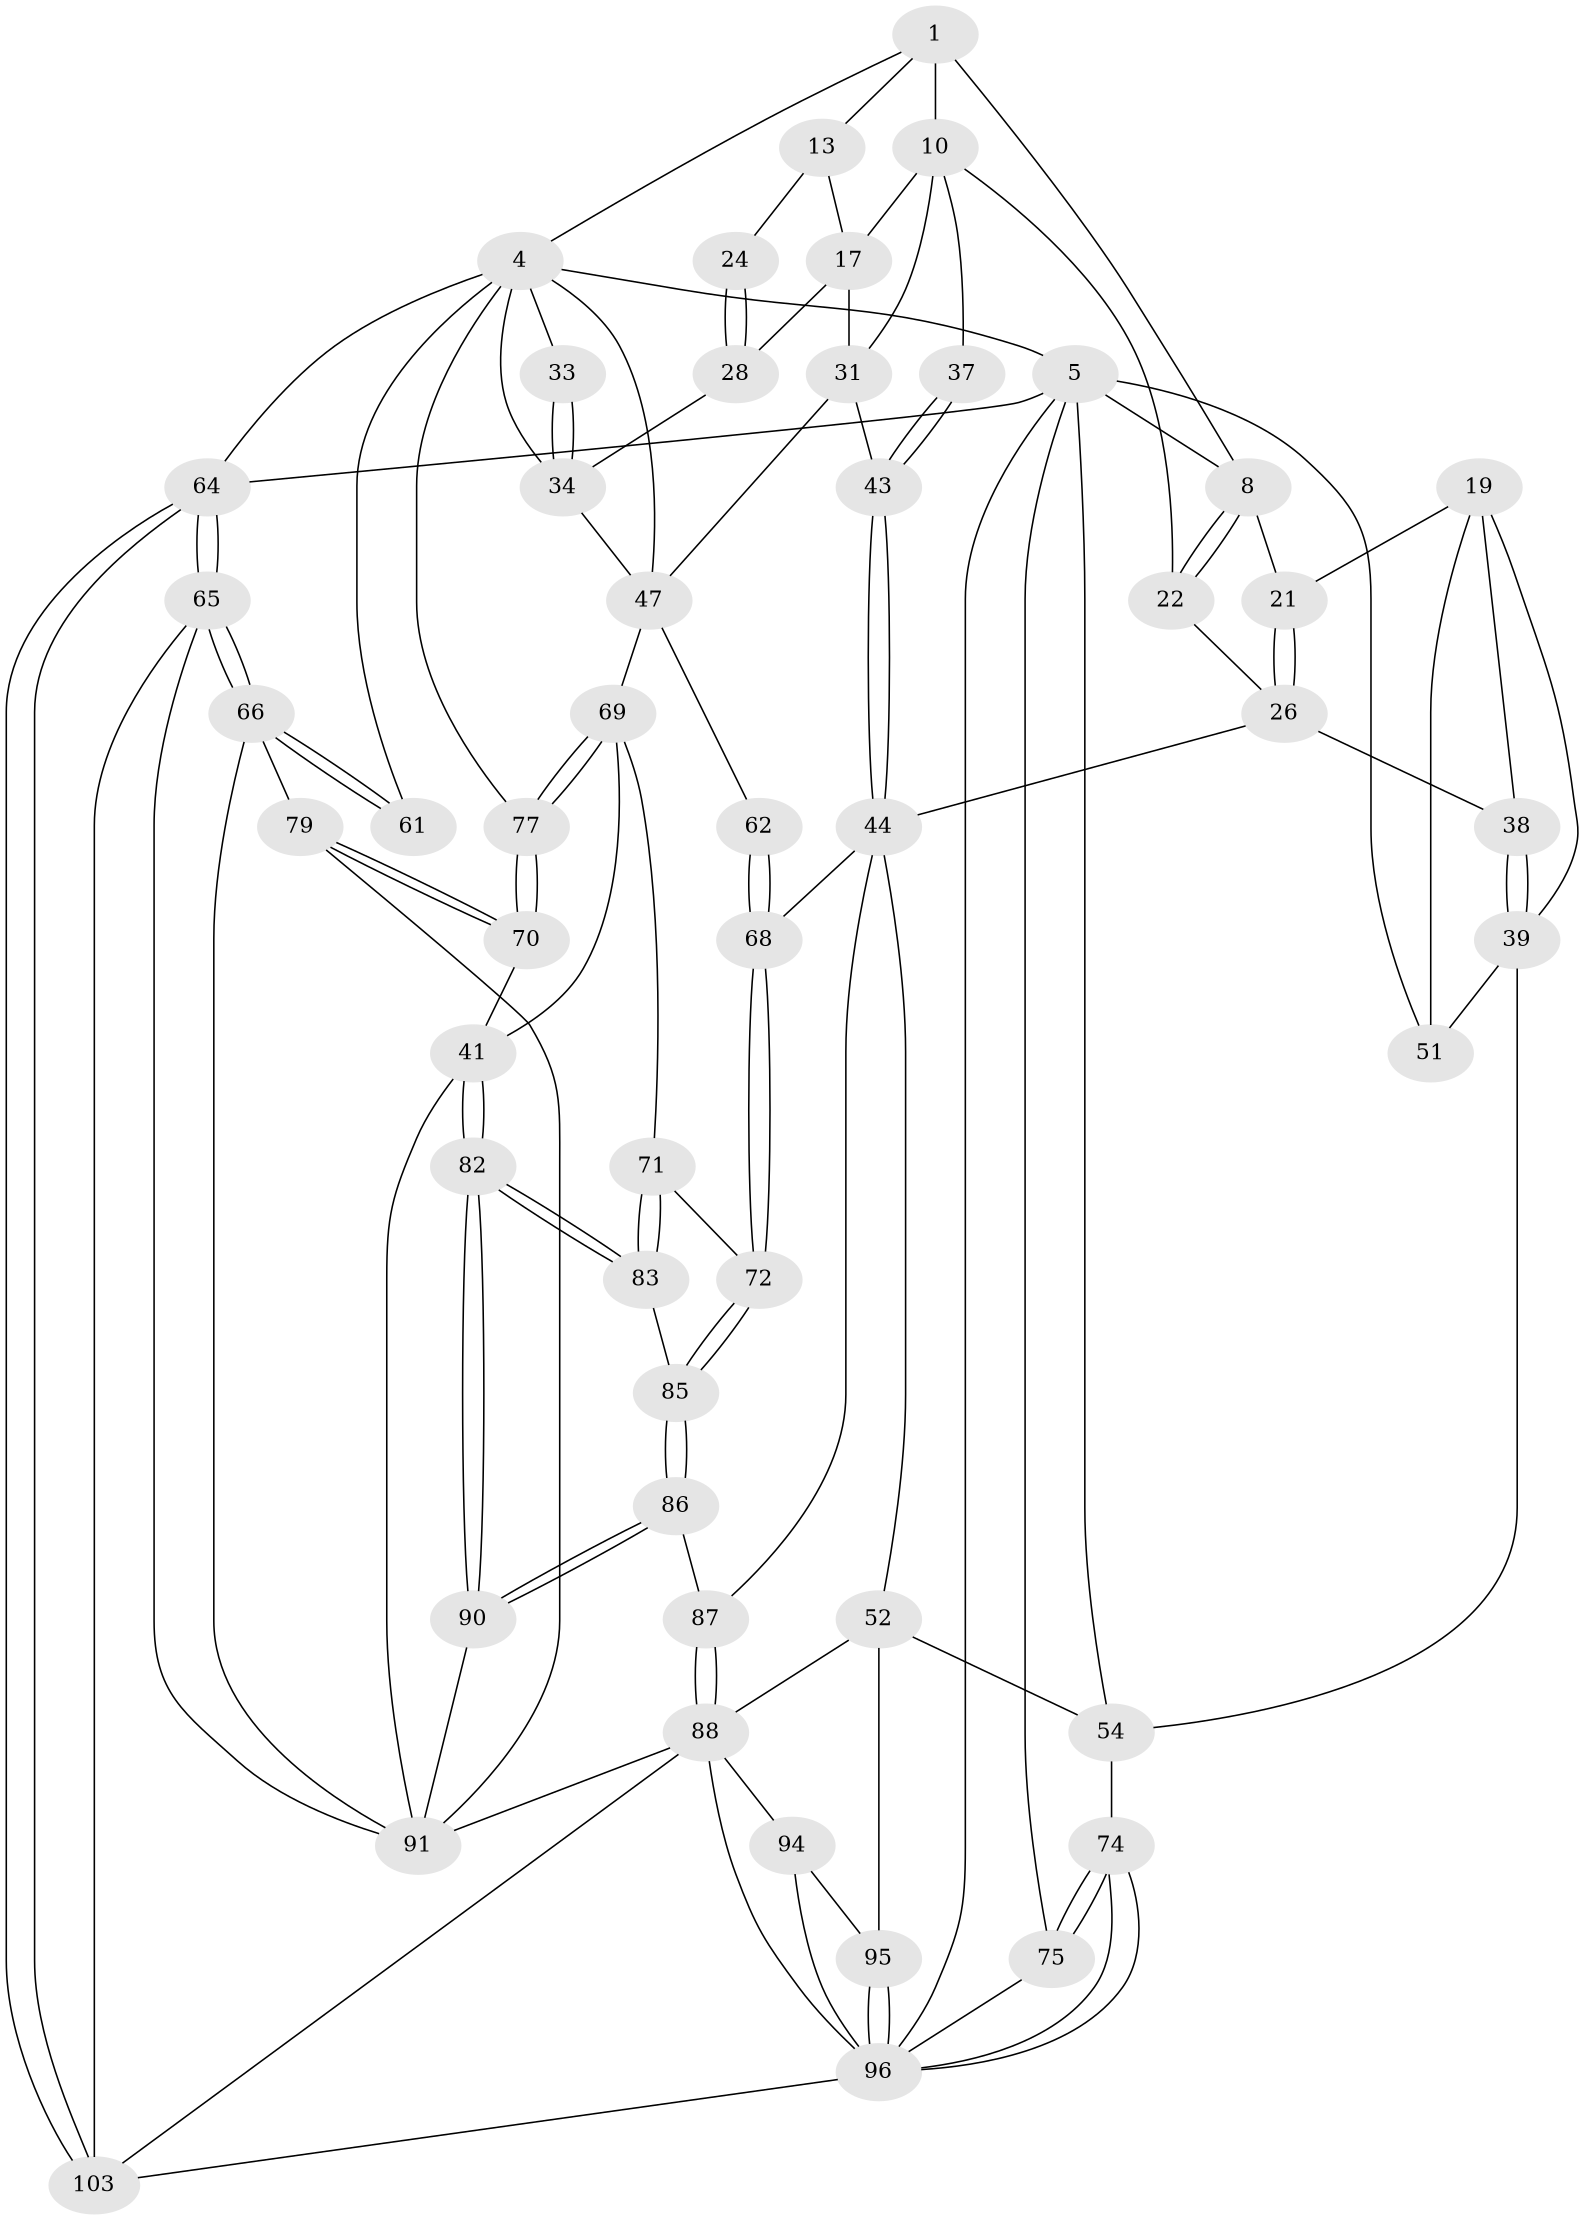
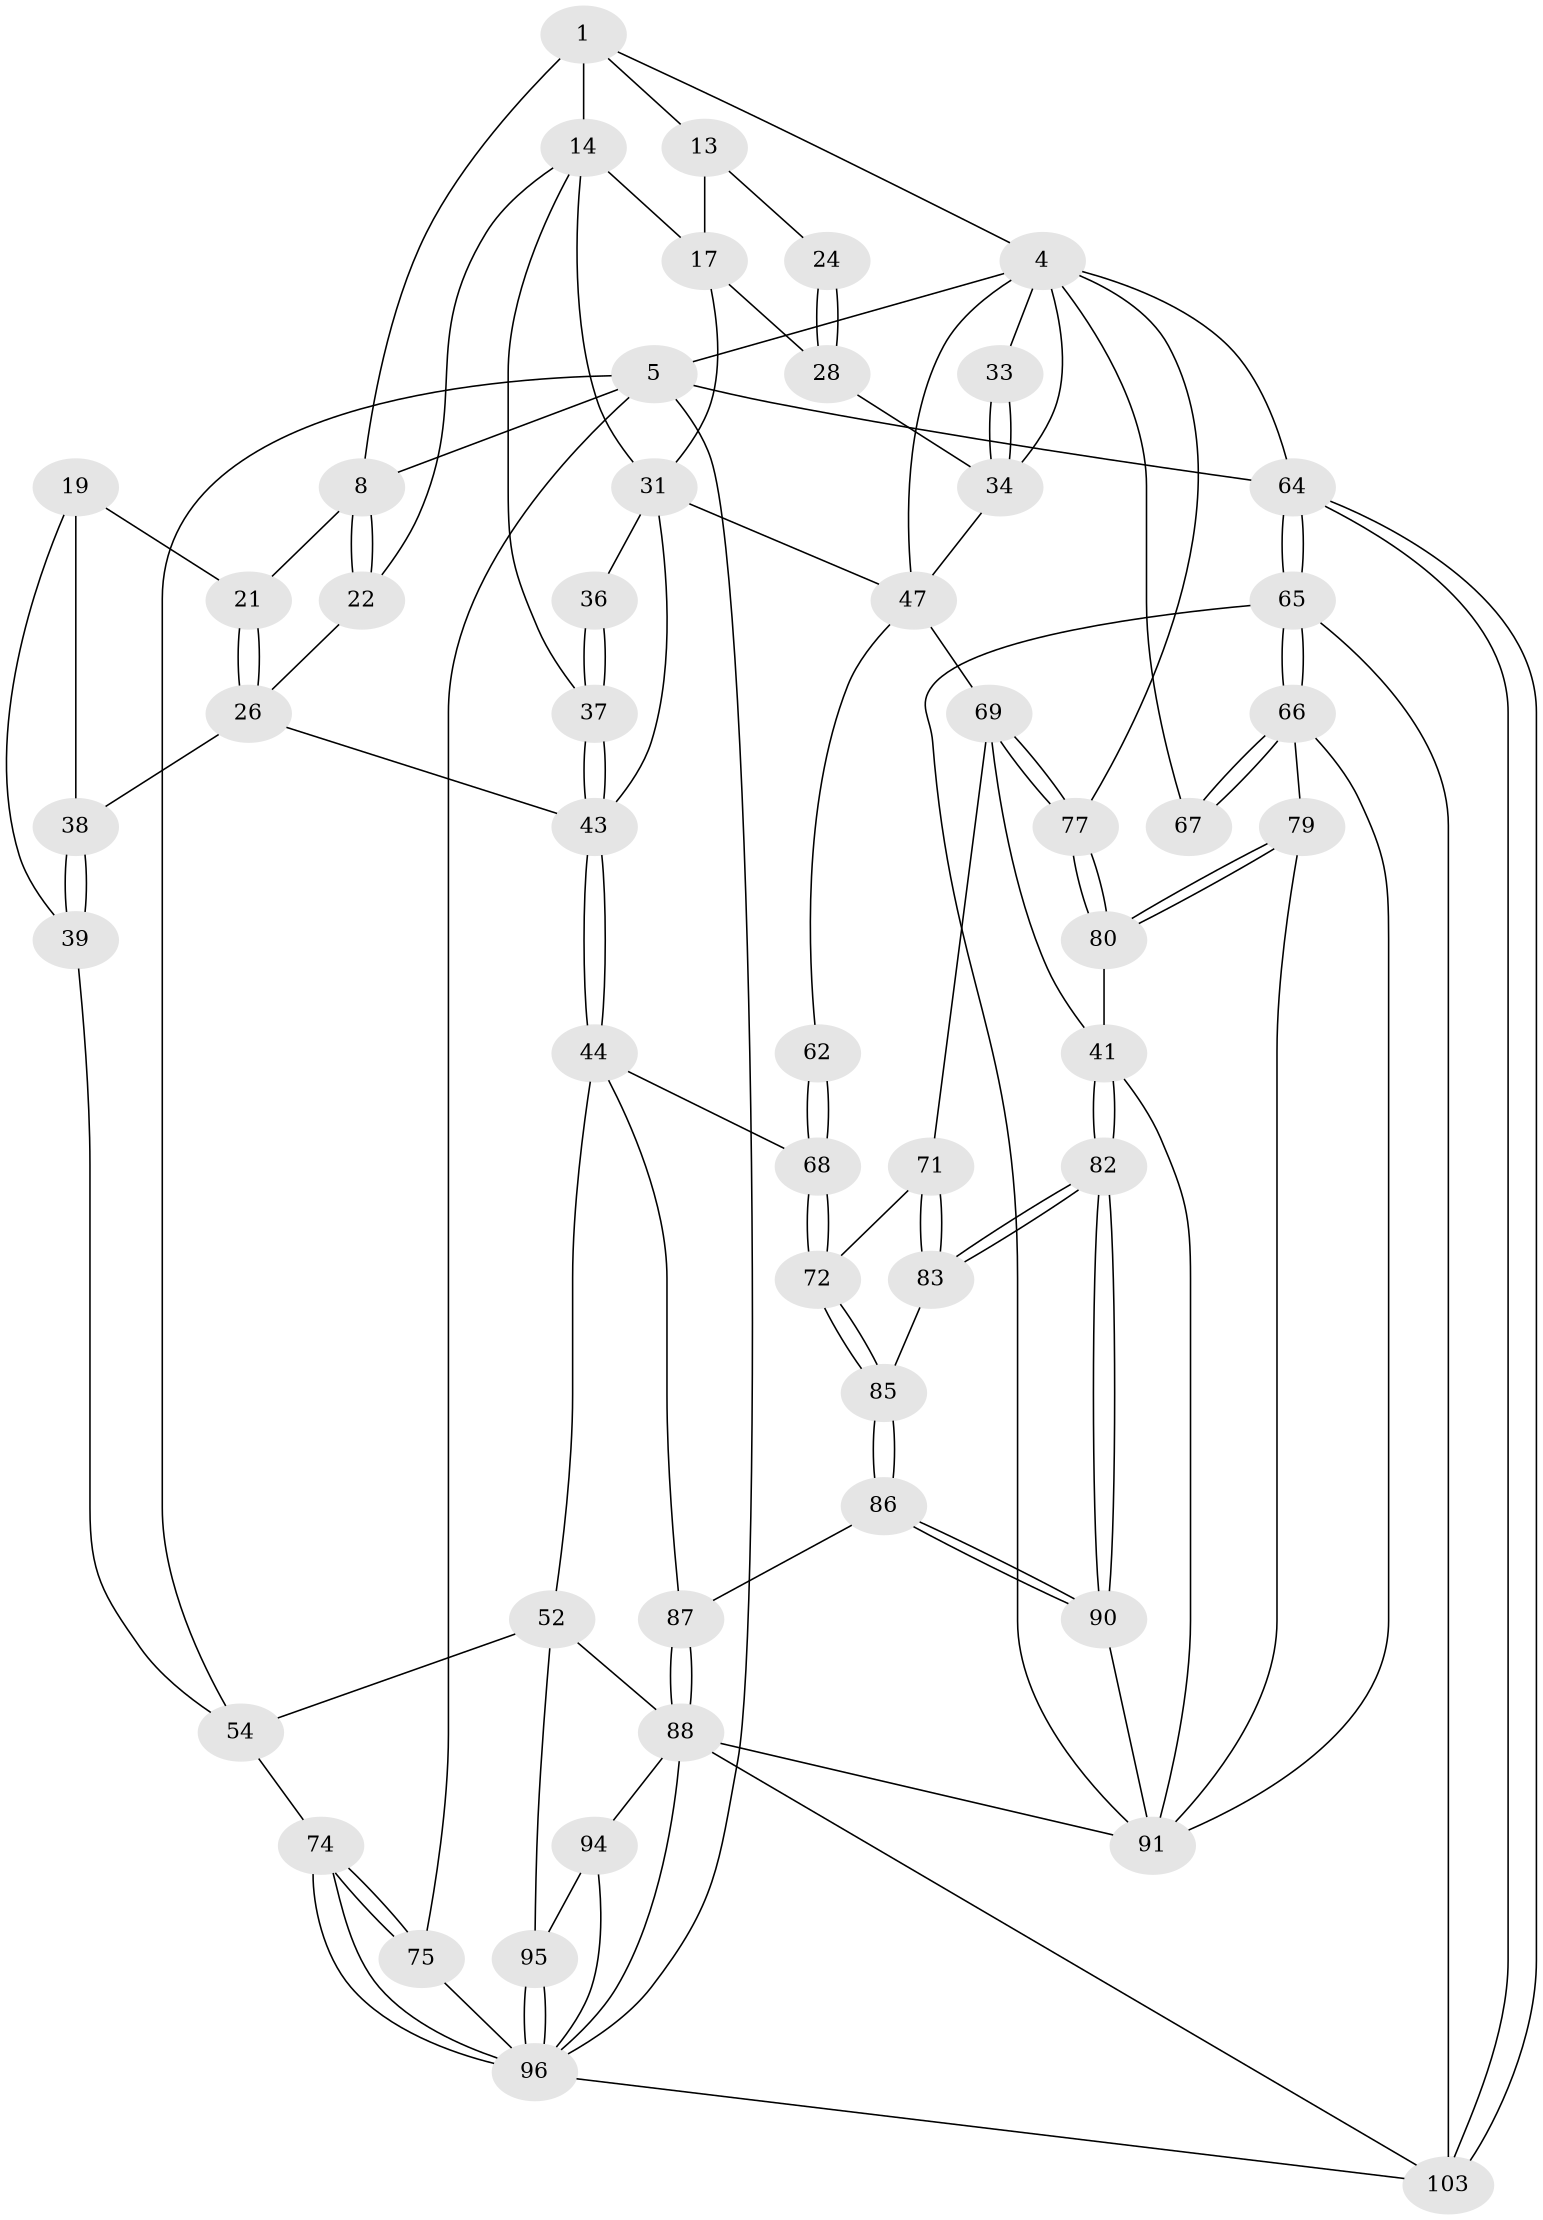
node "10": label "10" -> "14"
node "36": added
edge "26" -- "44": now "26" -- "43"
node "61": label "61" -> "67"
node "70": label "70" -> "80"
node "51": removed
